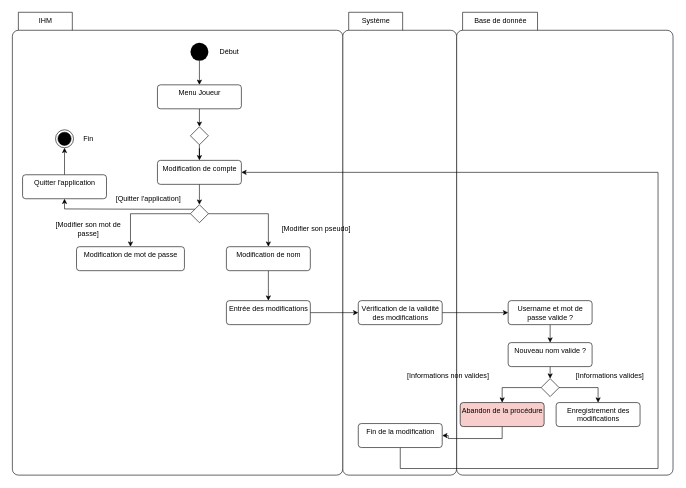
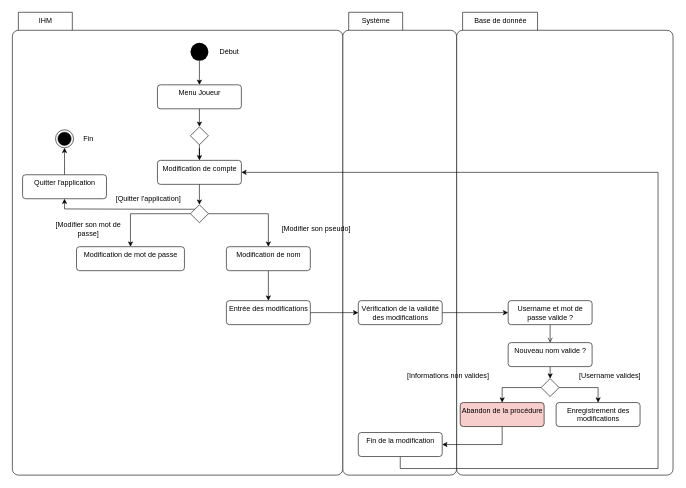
edge "Username et mot de passe valide ?" -> "Nouveau nom valide ?": arrowhead classic -> open
node "[Informations valides]": label "[Informations valides]" -> "[Username valides]"
node "Fin de la modification": moved (401, 436) -> (401, 445)
